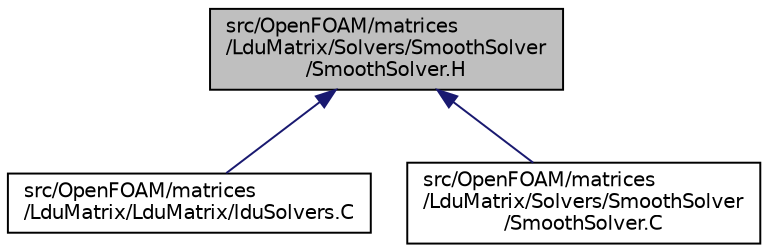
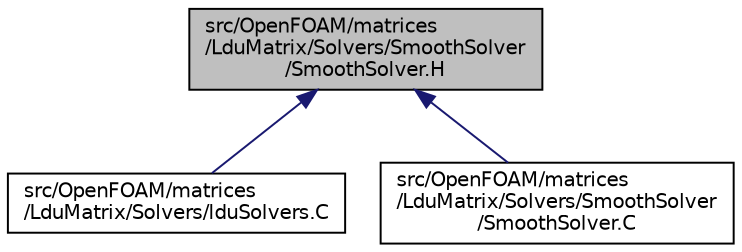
node "src/OpenFOAM/matrices /LduMatrix/LduMatrix/lduSolvers.C": label "src/OpenFOAM/matrices /LduMatrix/LduMatrix/lduSolvers.C" -> "src/OpenFOAM/matrices /LduMatrix/Solvers/lduSolvers.C"
